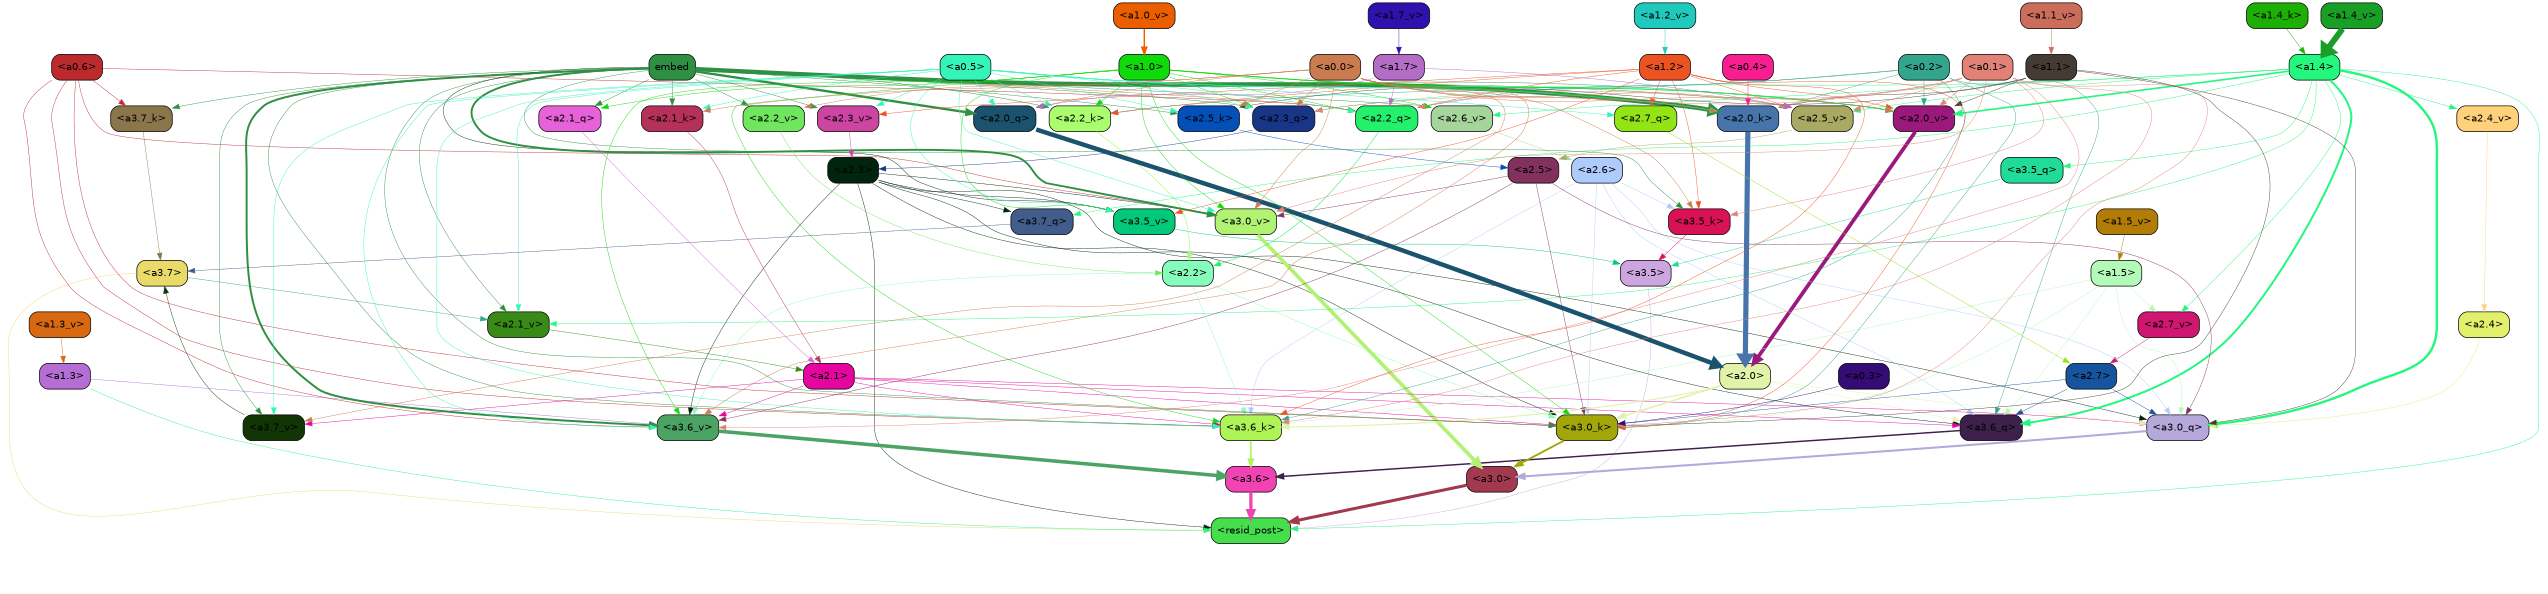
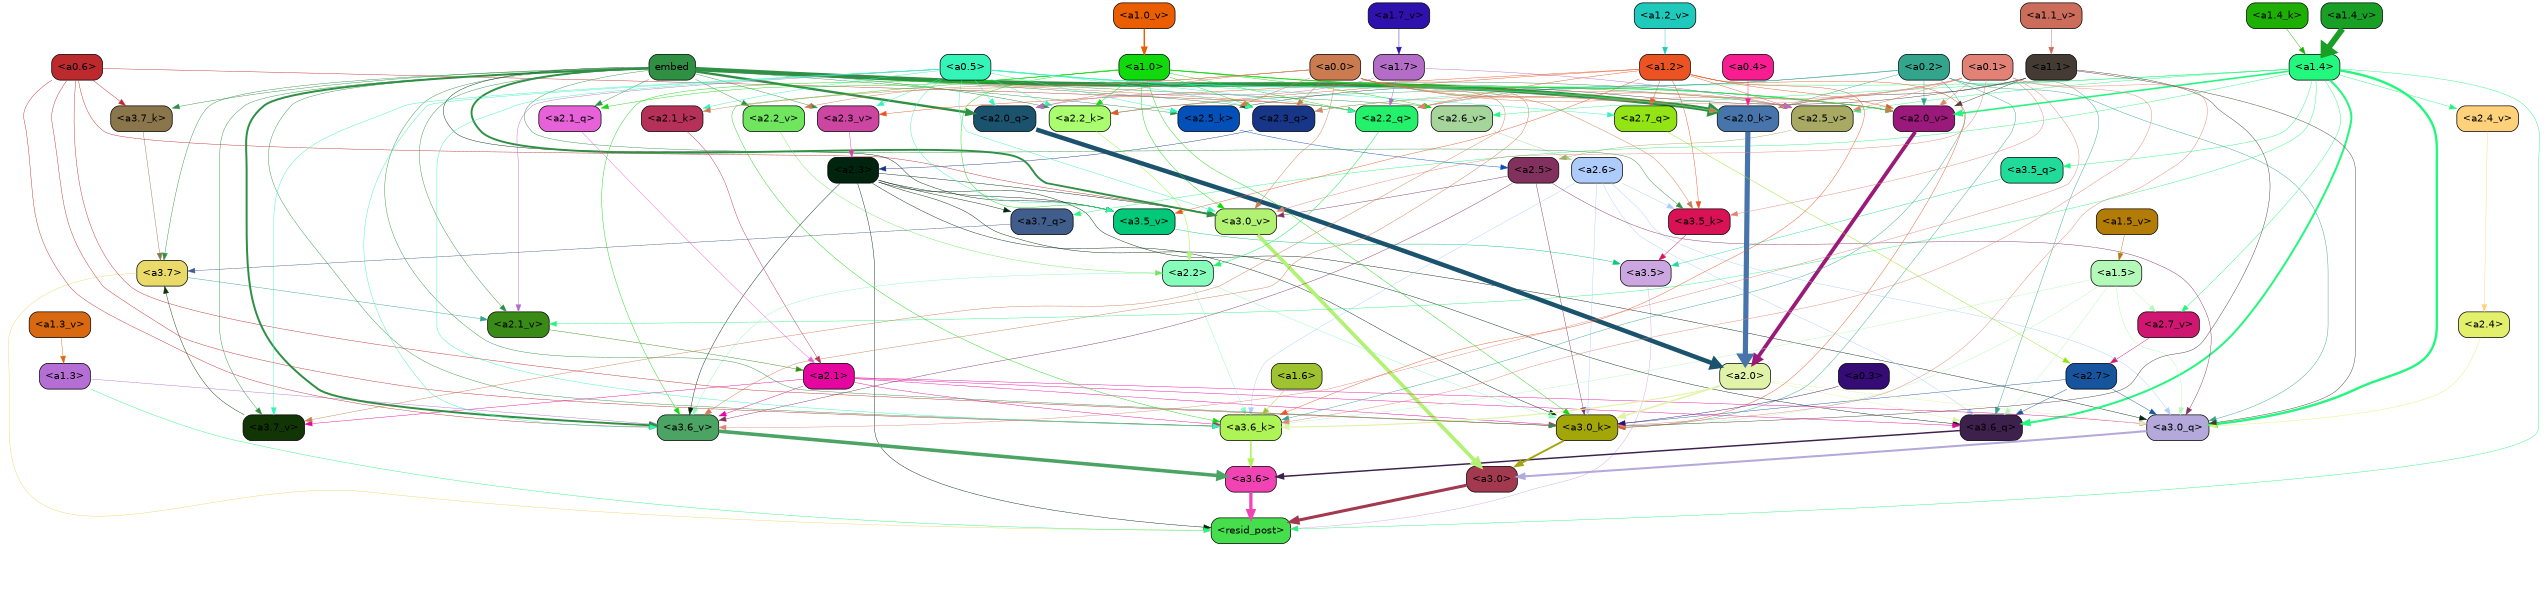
edge "embed" -> "<a2.1_k>": now "embed" -> "<a3.7>"
edge "<a0.5>" -> "<a2.1_v>": color #34f4b8 -> #b36dc7
edge "<a0.2>" -> "<a3.0_q>": added
node "<a1.6>": added
